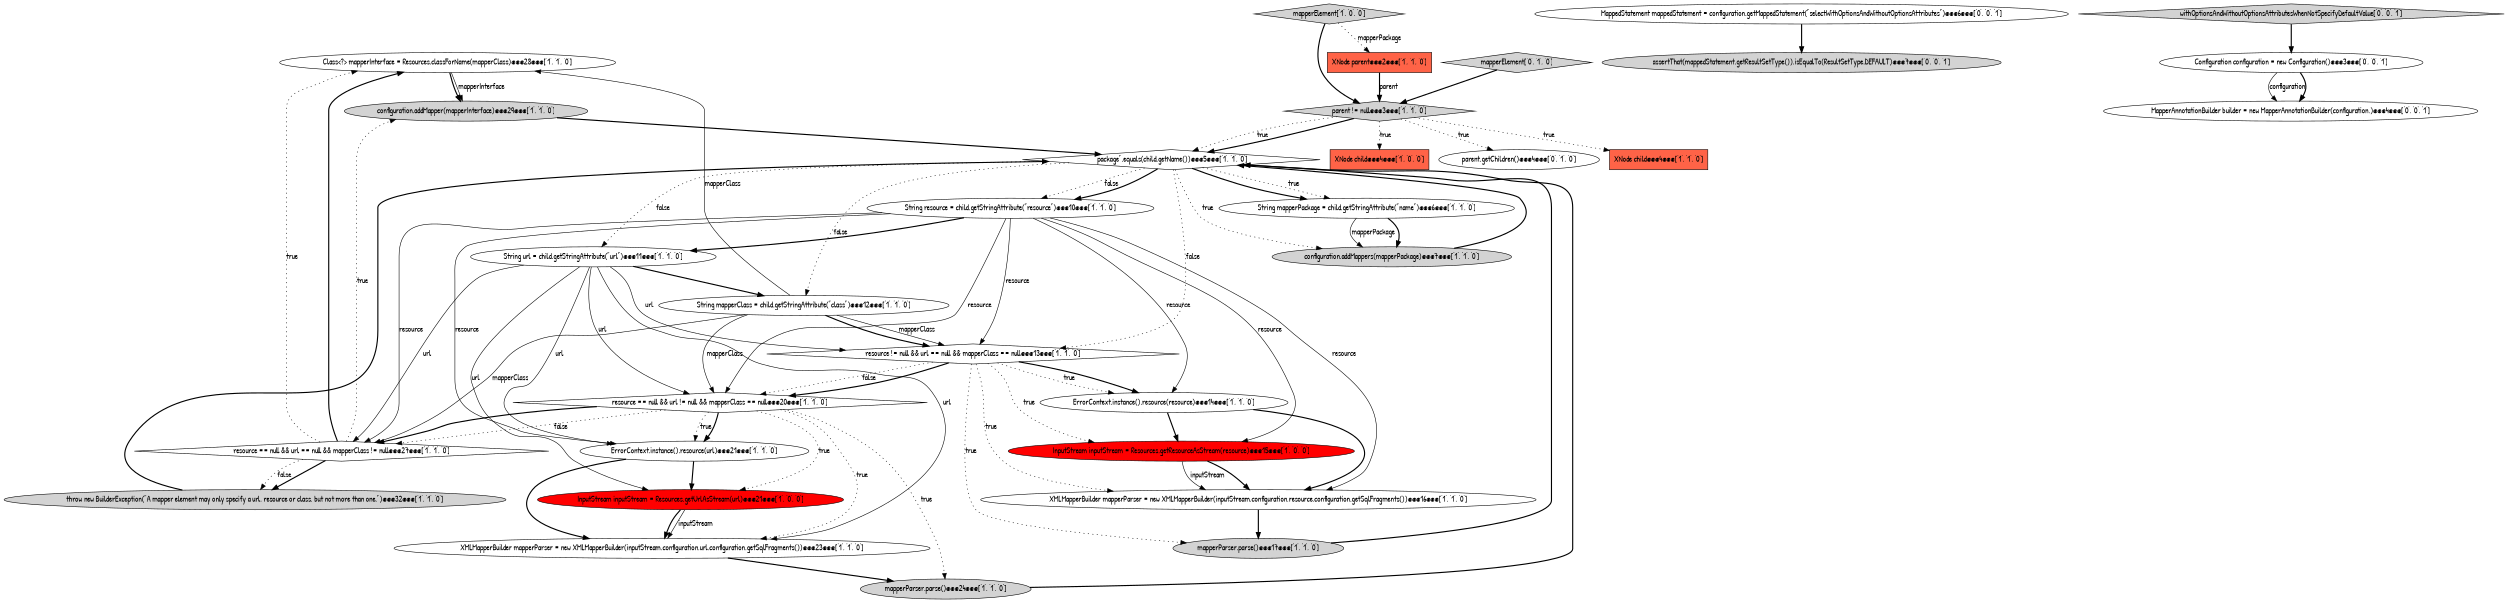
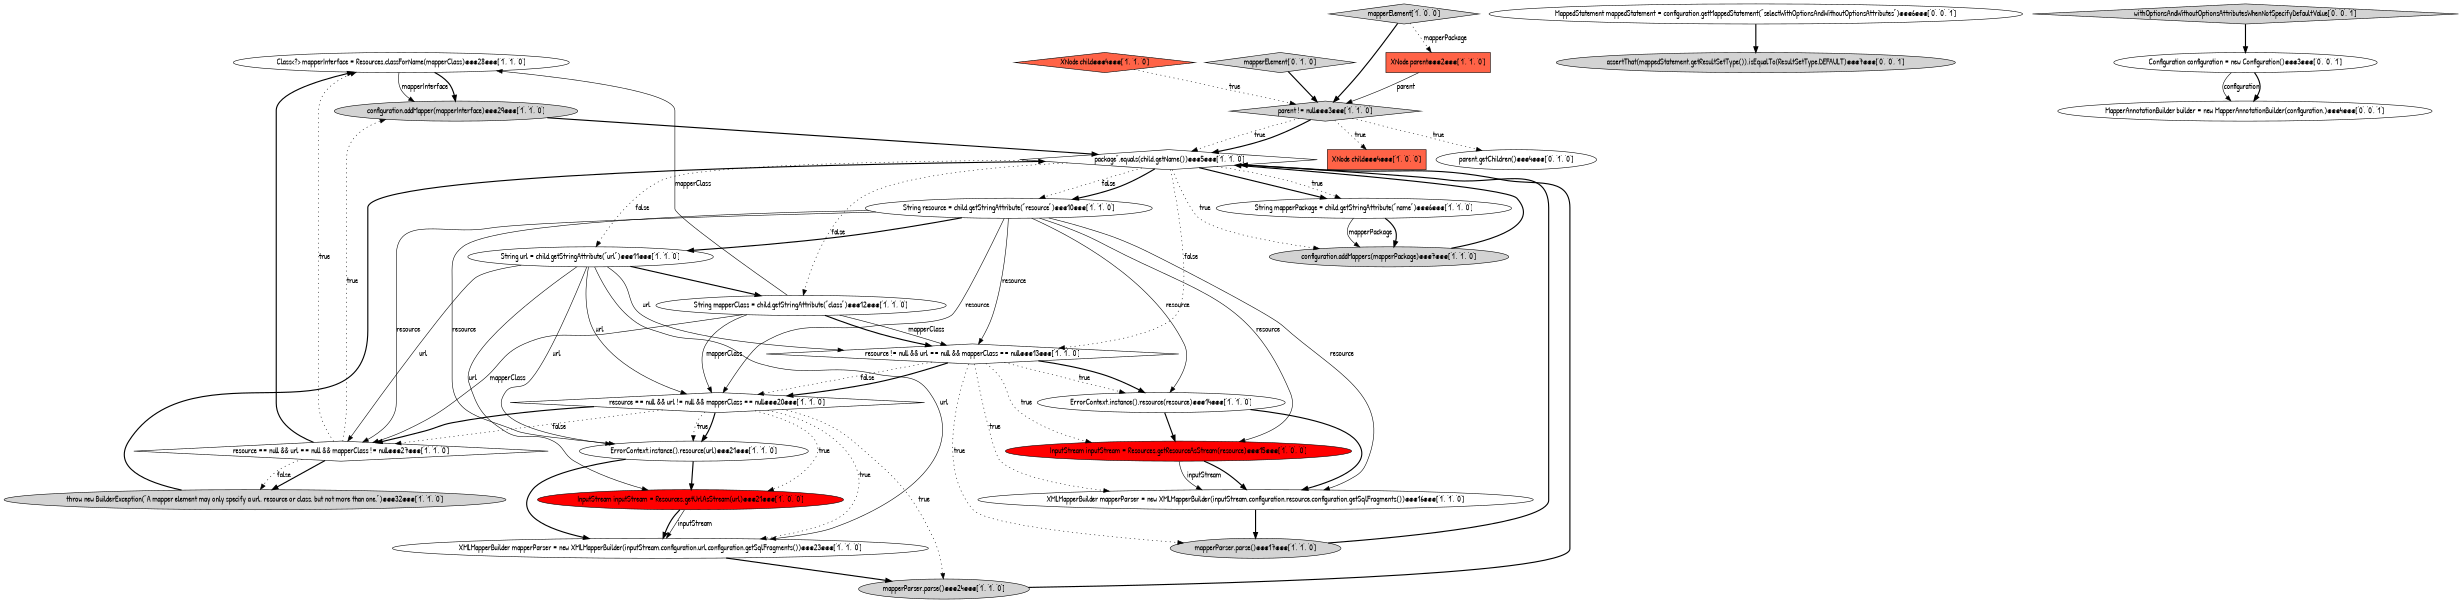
edge "XNode parent@@@2@@@['1', '1', '0']" -> "parent != null@@@3@@@['1', '1', '0']": style bold -> solid
edge "parent != null@@@3@@@['1', '1', '0']" -> "XNode child@@@4@@@['1', '1', '0']": reversed
node "XNode child@@@4@@@['1', '1', '0']": shape box -> diamond
